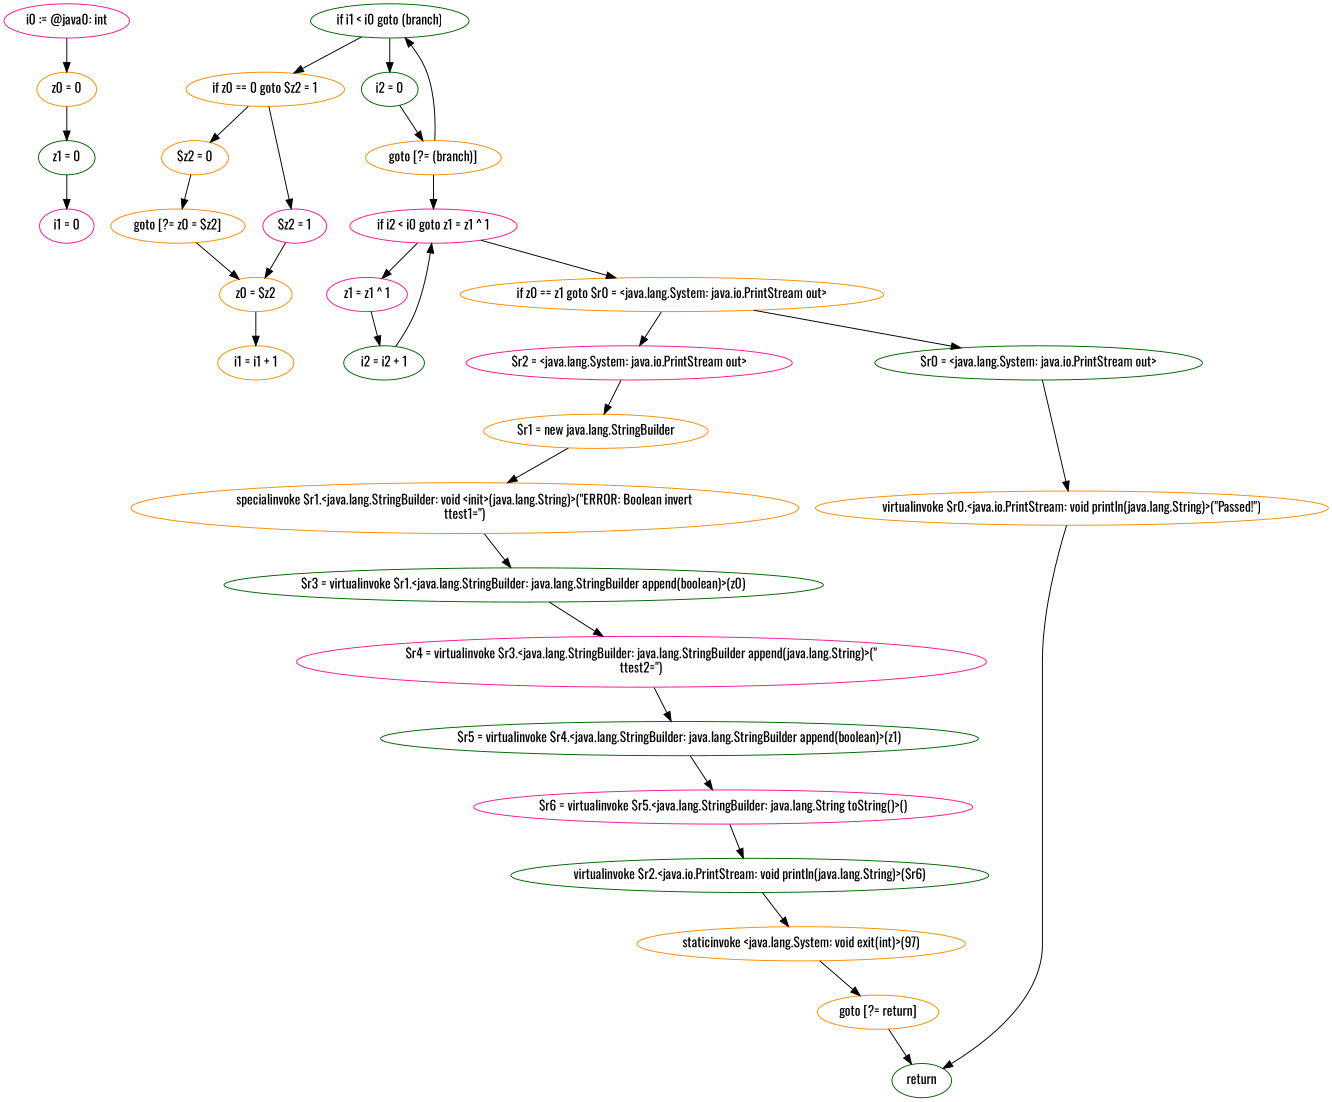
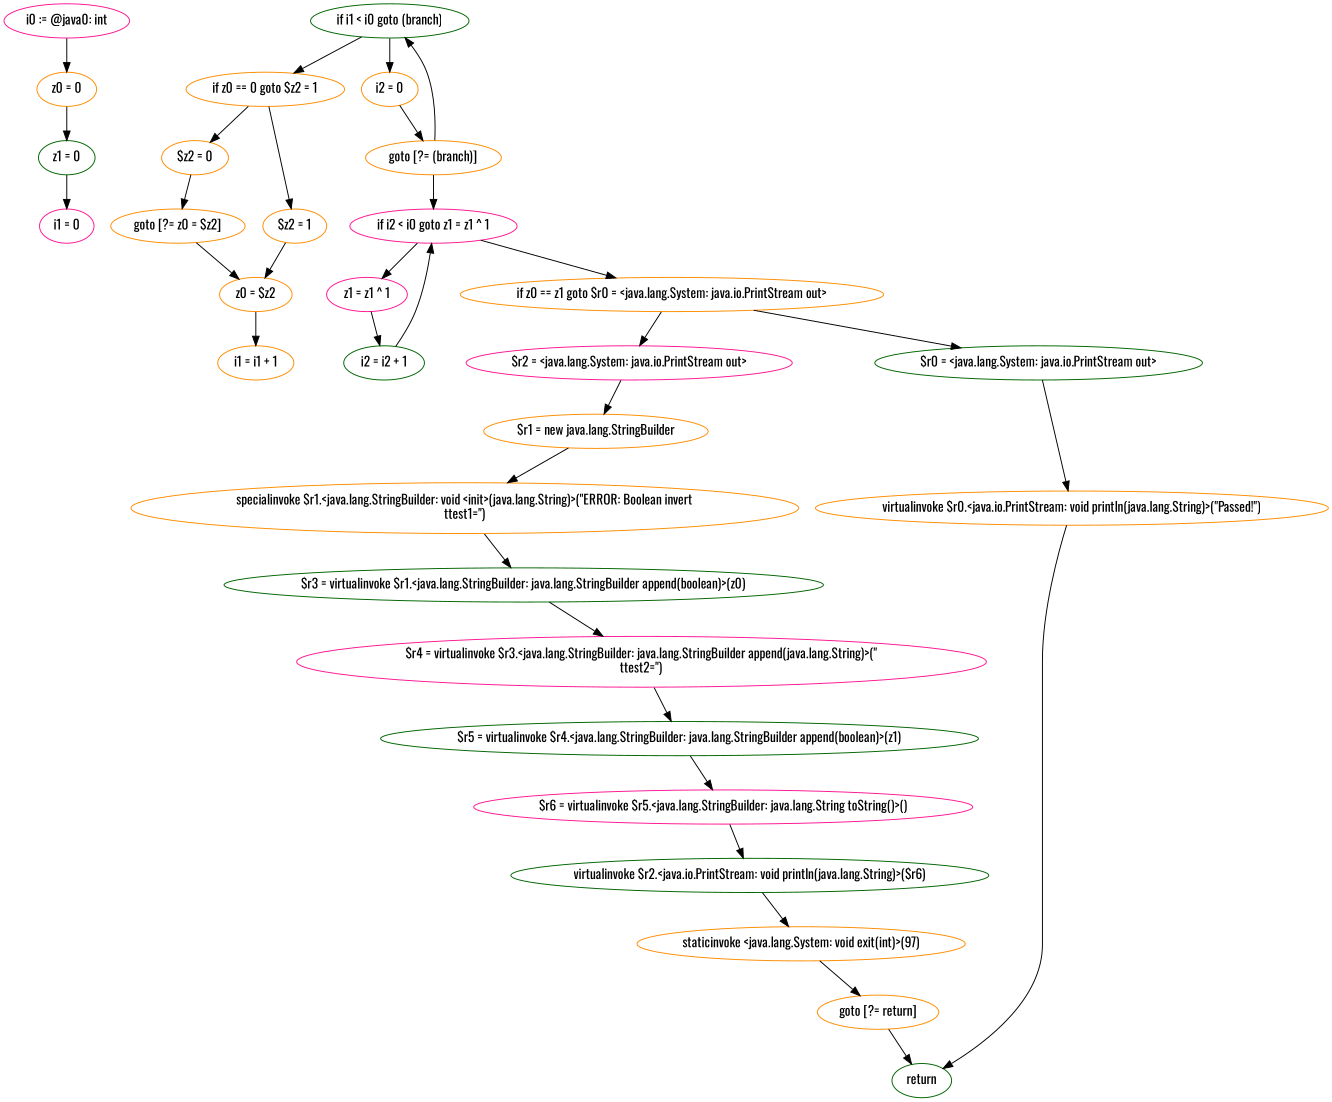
node "i2 = 0": color darkgreen -> darkorange
node "$z2 = 1": color deeppink -> darkorange
